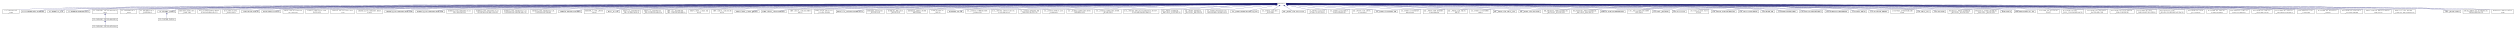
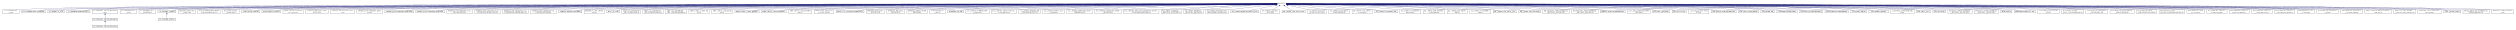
node "rich.attributes.Segment": label "rich.attributes.Segment" -> "rich.segment.Segment"
node "tokenizers.tools.visualizer. CharStateKey": added
